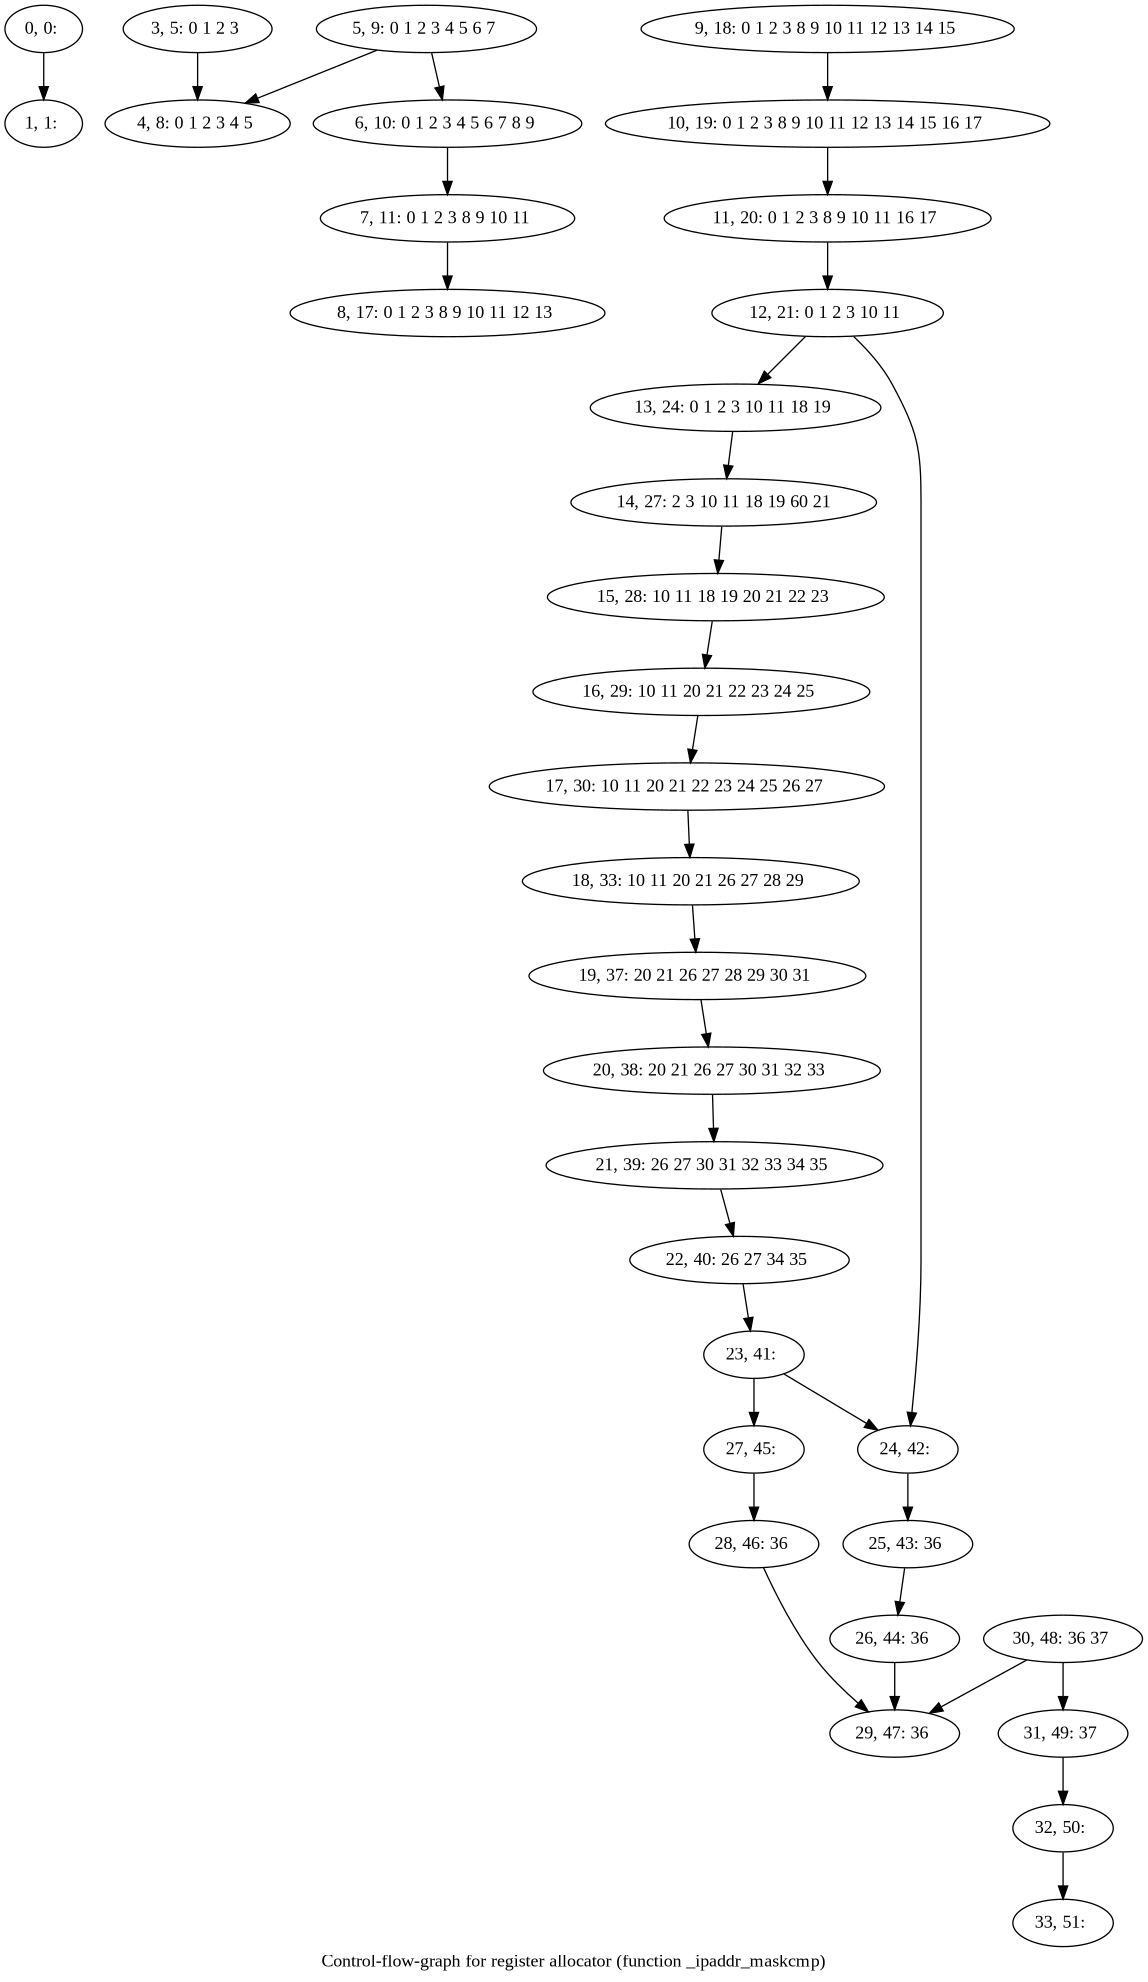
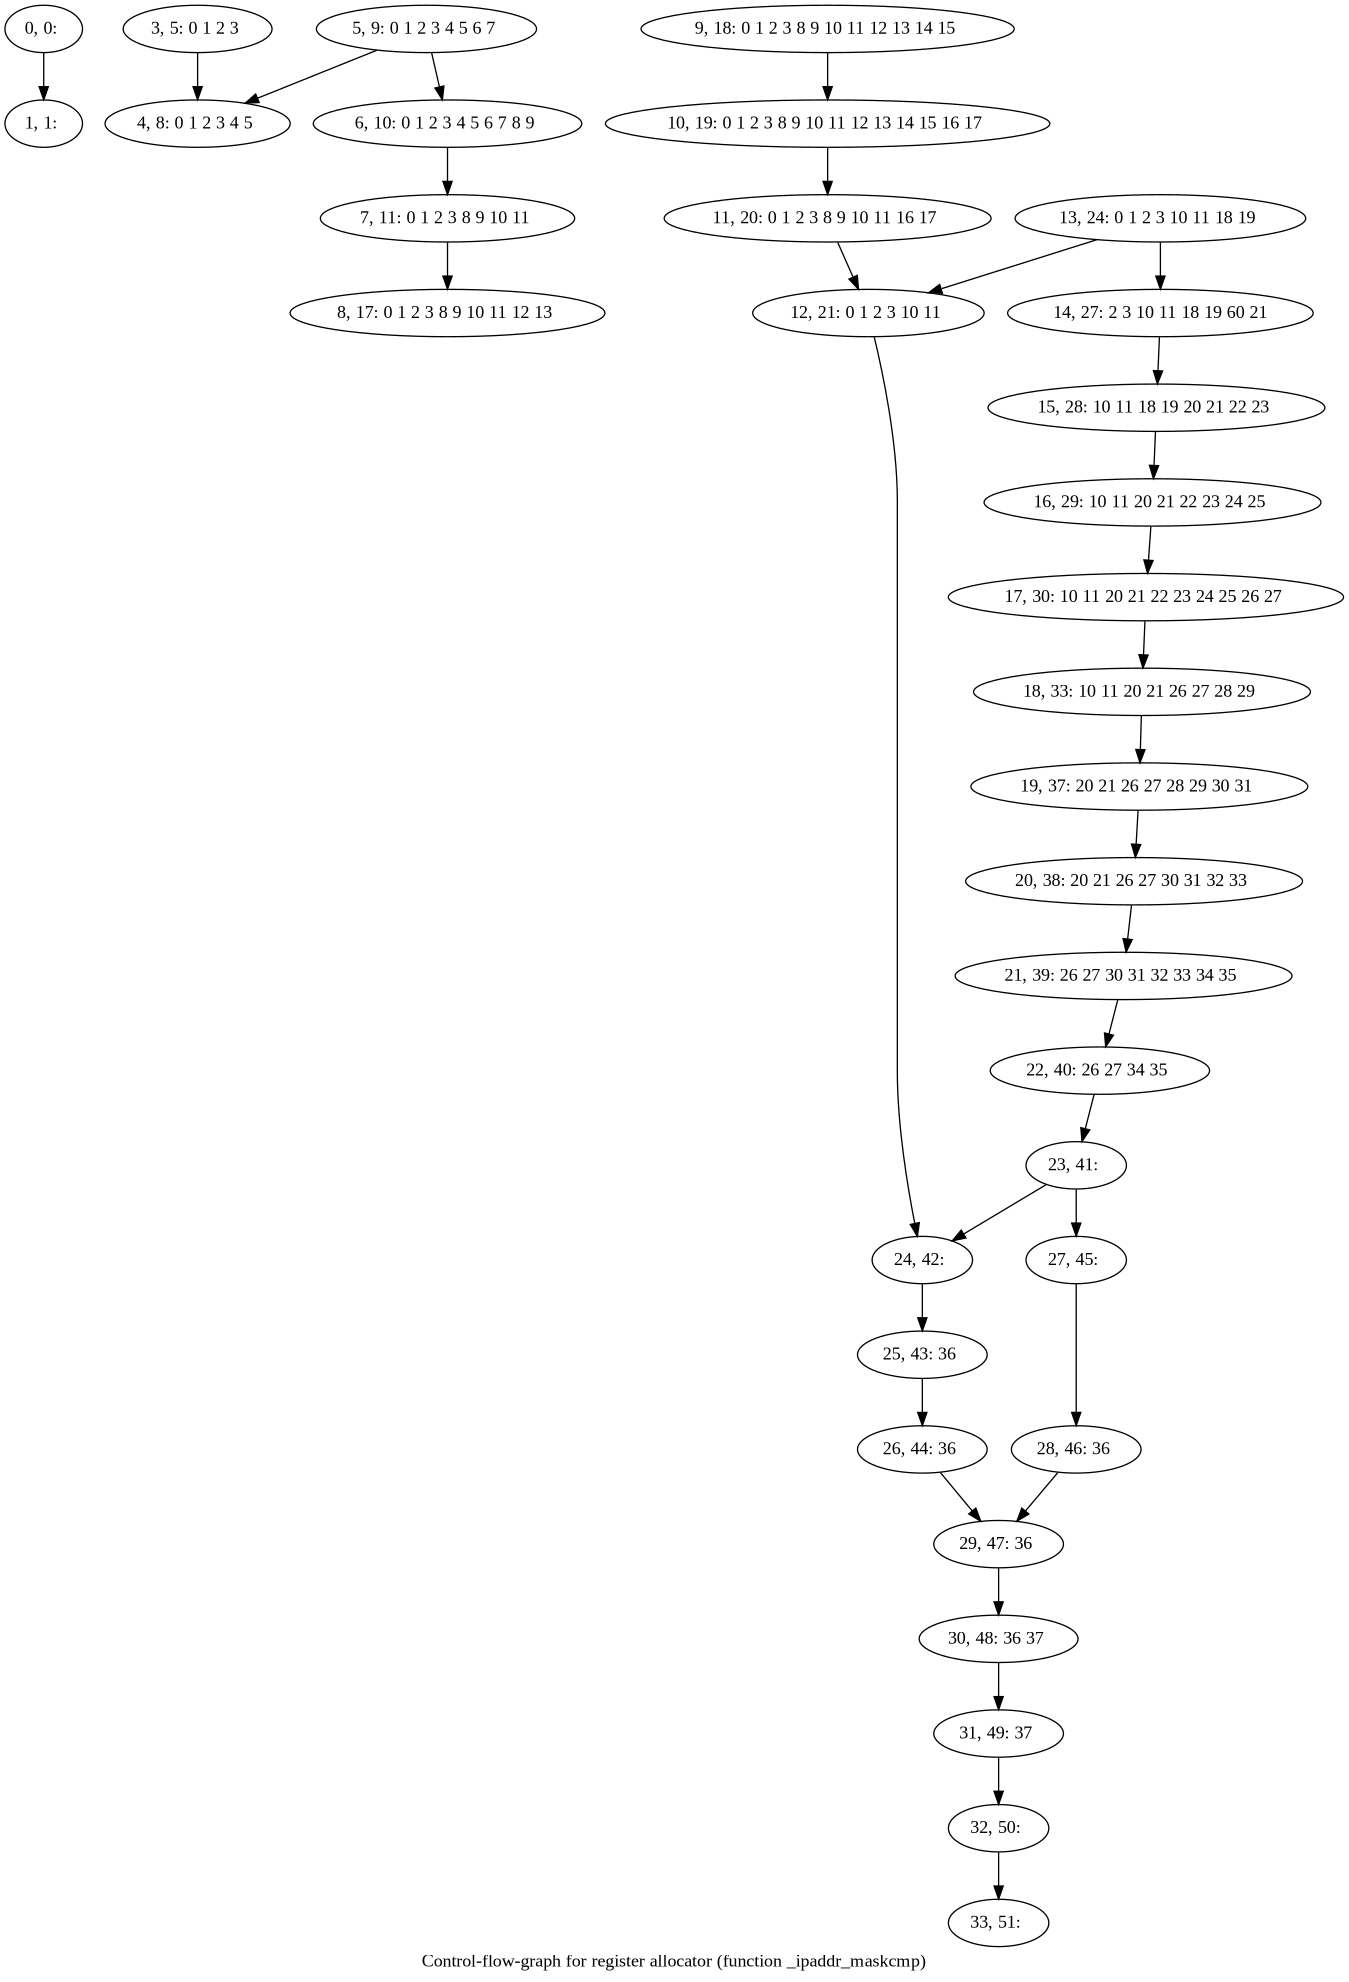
edge "12, 21: 0 1 2 3 10 11" -> "13, 24: 0 1 2 3 10 11 18 19": reversed
edge "30, 48: 36 37" -> "29, 47: 36": reversed
